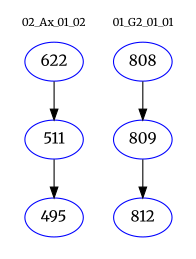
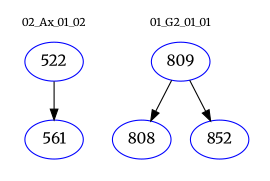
node "622": label "622" -> "522"
edge "808" -> "809": reversed
node "511": label "511" -> "561"
node "495": removed
node "812": label "812" -> "852"
